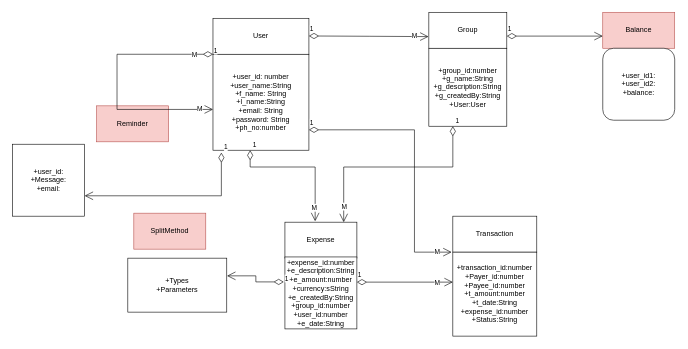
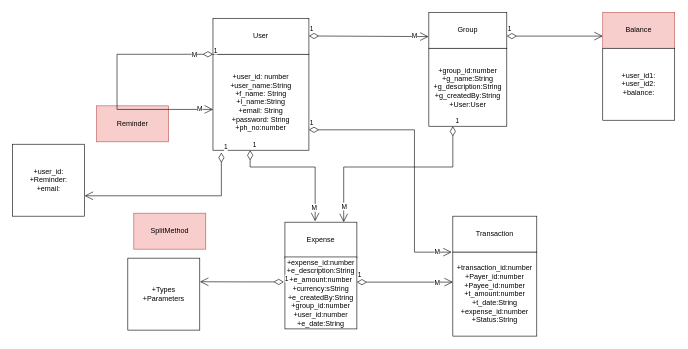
node "+user_id1: +user_id2: +balance:": shape rounded rectangle -> rectangle
node "+user_id: +Message: +email:": label "+user_id: +Message: +email:" -> "+user_id: +Reminder: +email:"
node "+Types +Parameters": size 99x54 -> 72x72
